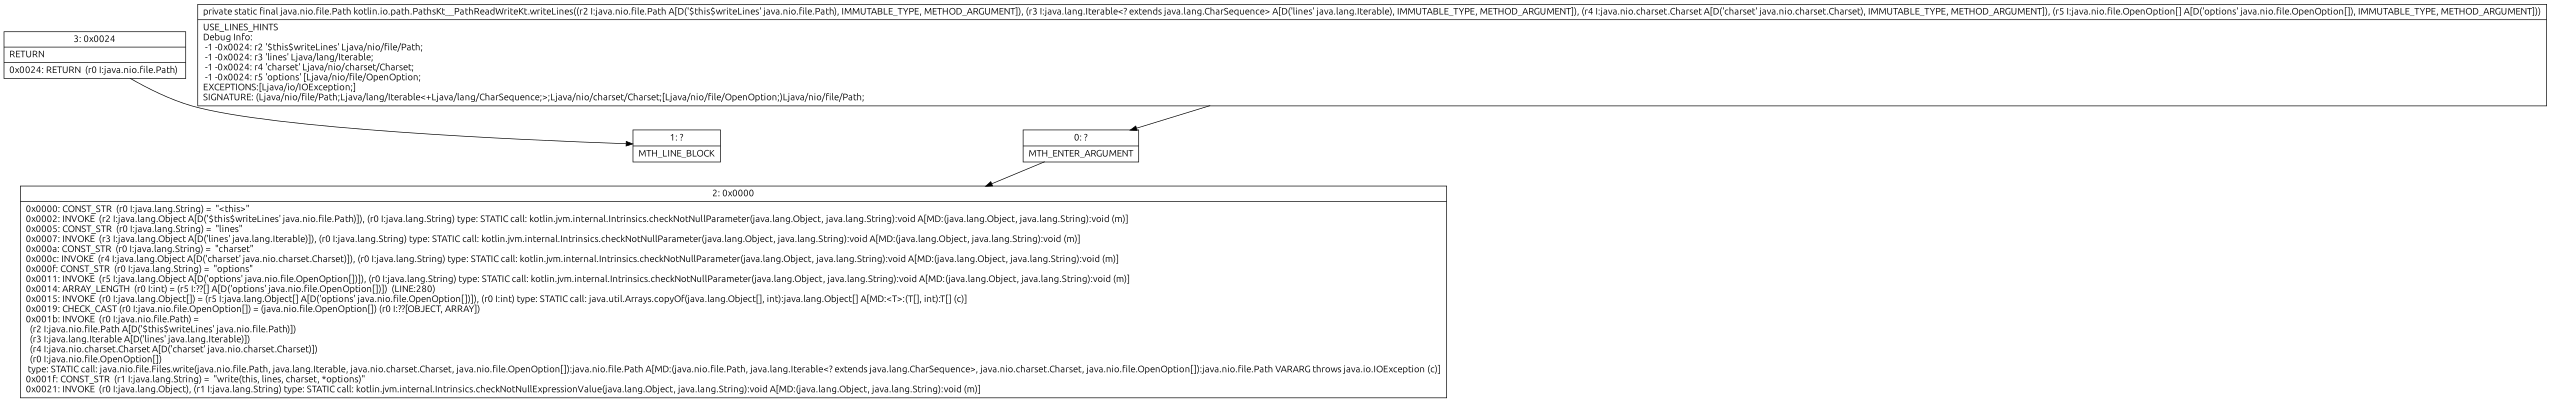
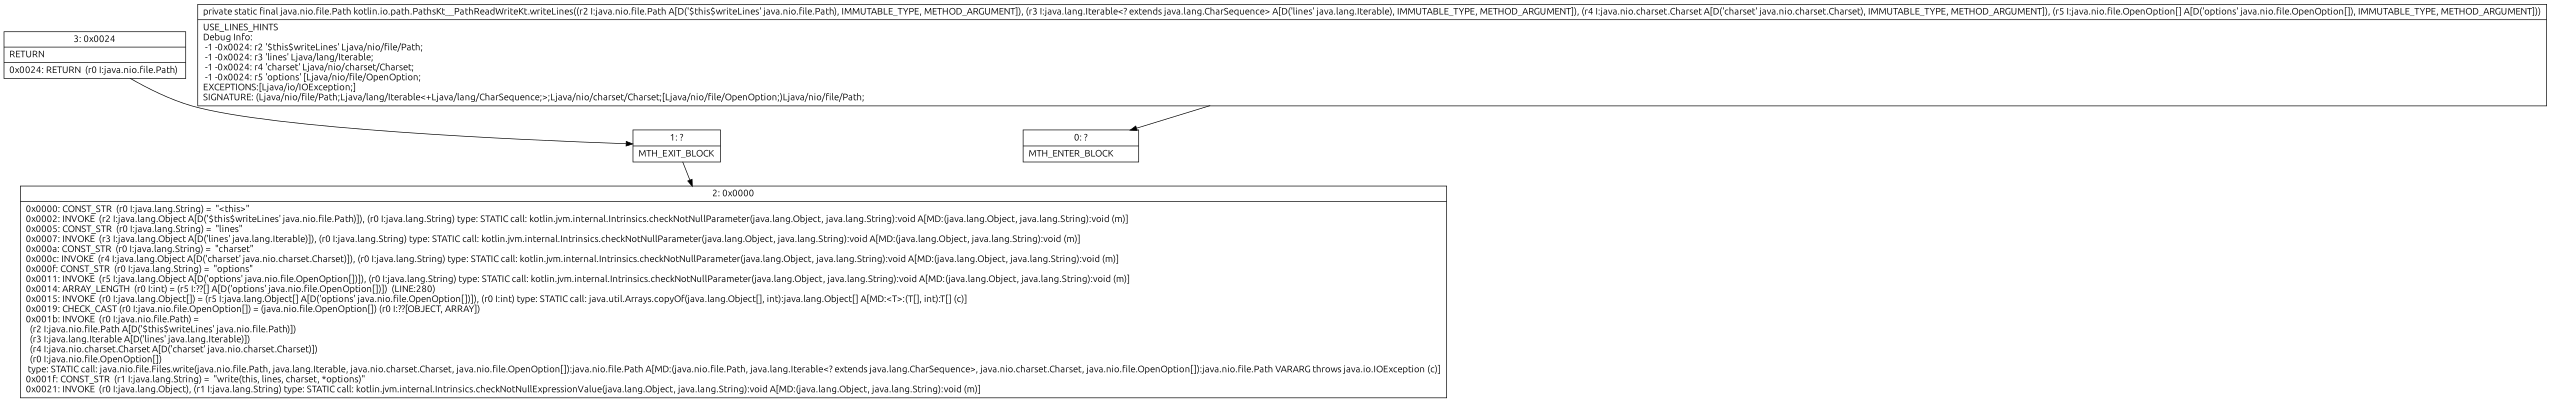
node "1: ?": text "MTH_LINE_BLOCK" -> "MTH_EXIT_BLOCK"
node "0: ?": text "MTH_ENTER_ARGUMENT" -> "MTH_ENTER_BLOCK"
edge "0: ?" -> "2: 0x0000": now "1: ?" -> "2: 0x0000"
